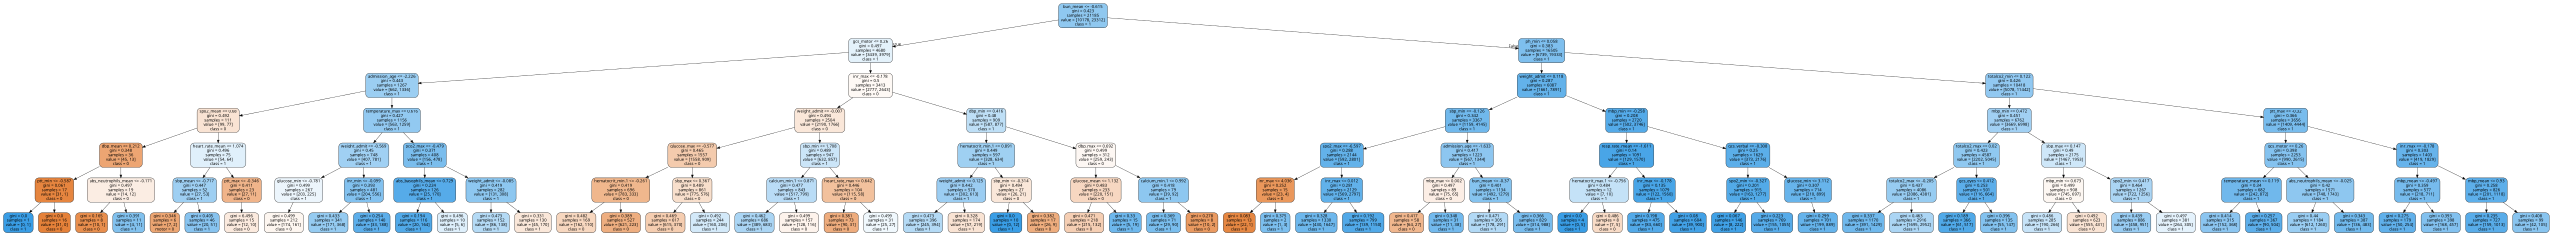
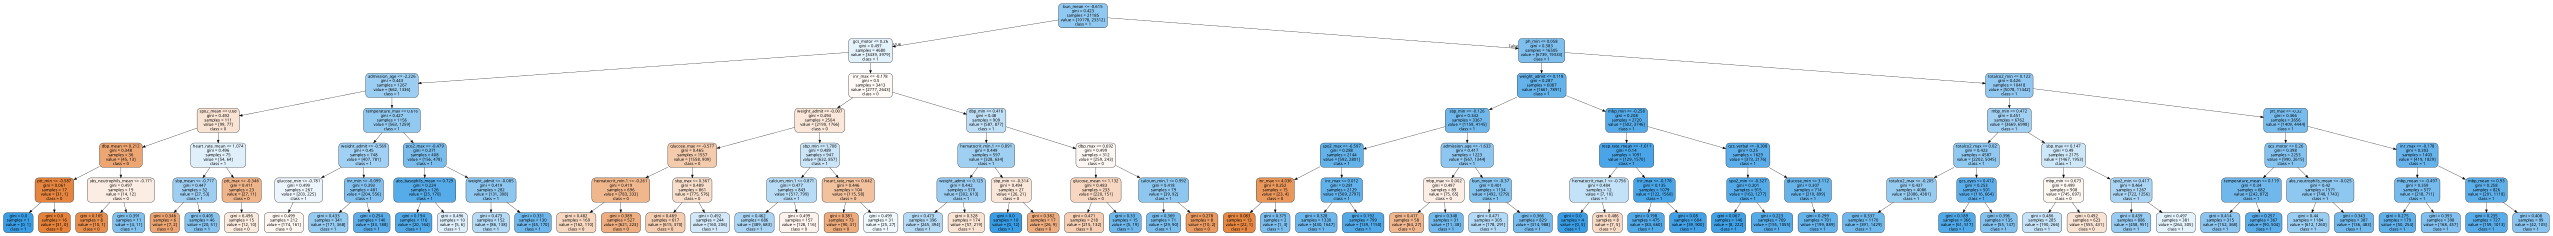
node "gini = 0.346 samples = 6 value = [7, 2] motor = 0": label "gini = 0.346 samples = 6 value = [7, 2] motor = 0" -> "gini = 0.346 samples = 6 value = [7, 2] class = 0"
node "gini = 0.331 samples = 130 value = [45, 170] class = 1": fillcolor #fae7d9 -> #6db7ec
node "gini = 0.463 samples = 2916 value = [1695, 2952] class = 1": removed
